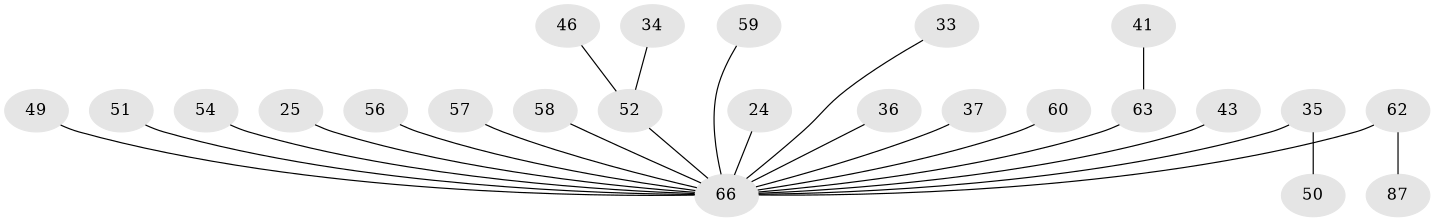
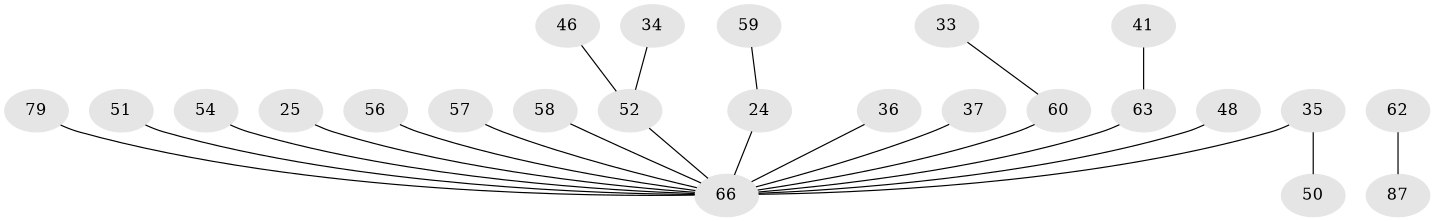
edge "33" -- "66": now "33" -- "60"
edge "59" -- "66": now "59" -- "24"
node "49": label "49" -> "79"
node "43": label "43" -> "48"
edge "62" -- "66": removed
